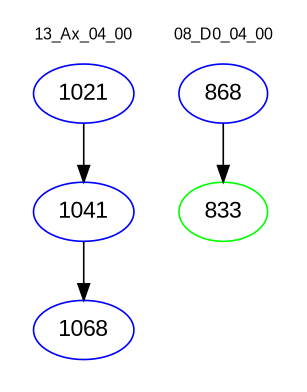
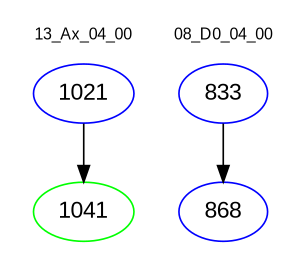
edge "868" -> "833": reversed
node "1041": color blue -> green
node "833": color green -> blue
node "1068": removed
